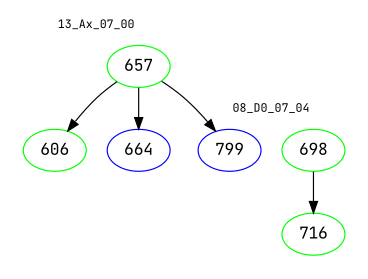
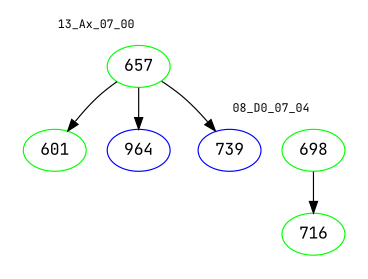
node "606": label "606" -> "601"
node "664": label "664" -> "964"
node "799": label "799" -> "739"
